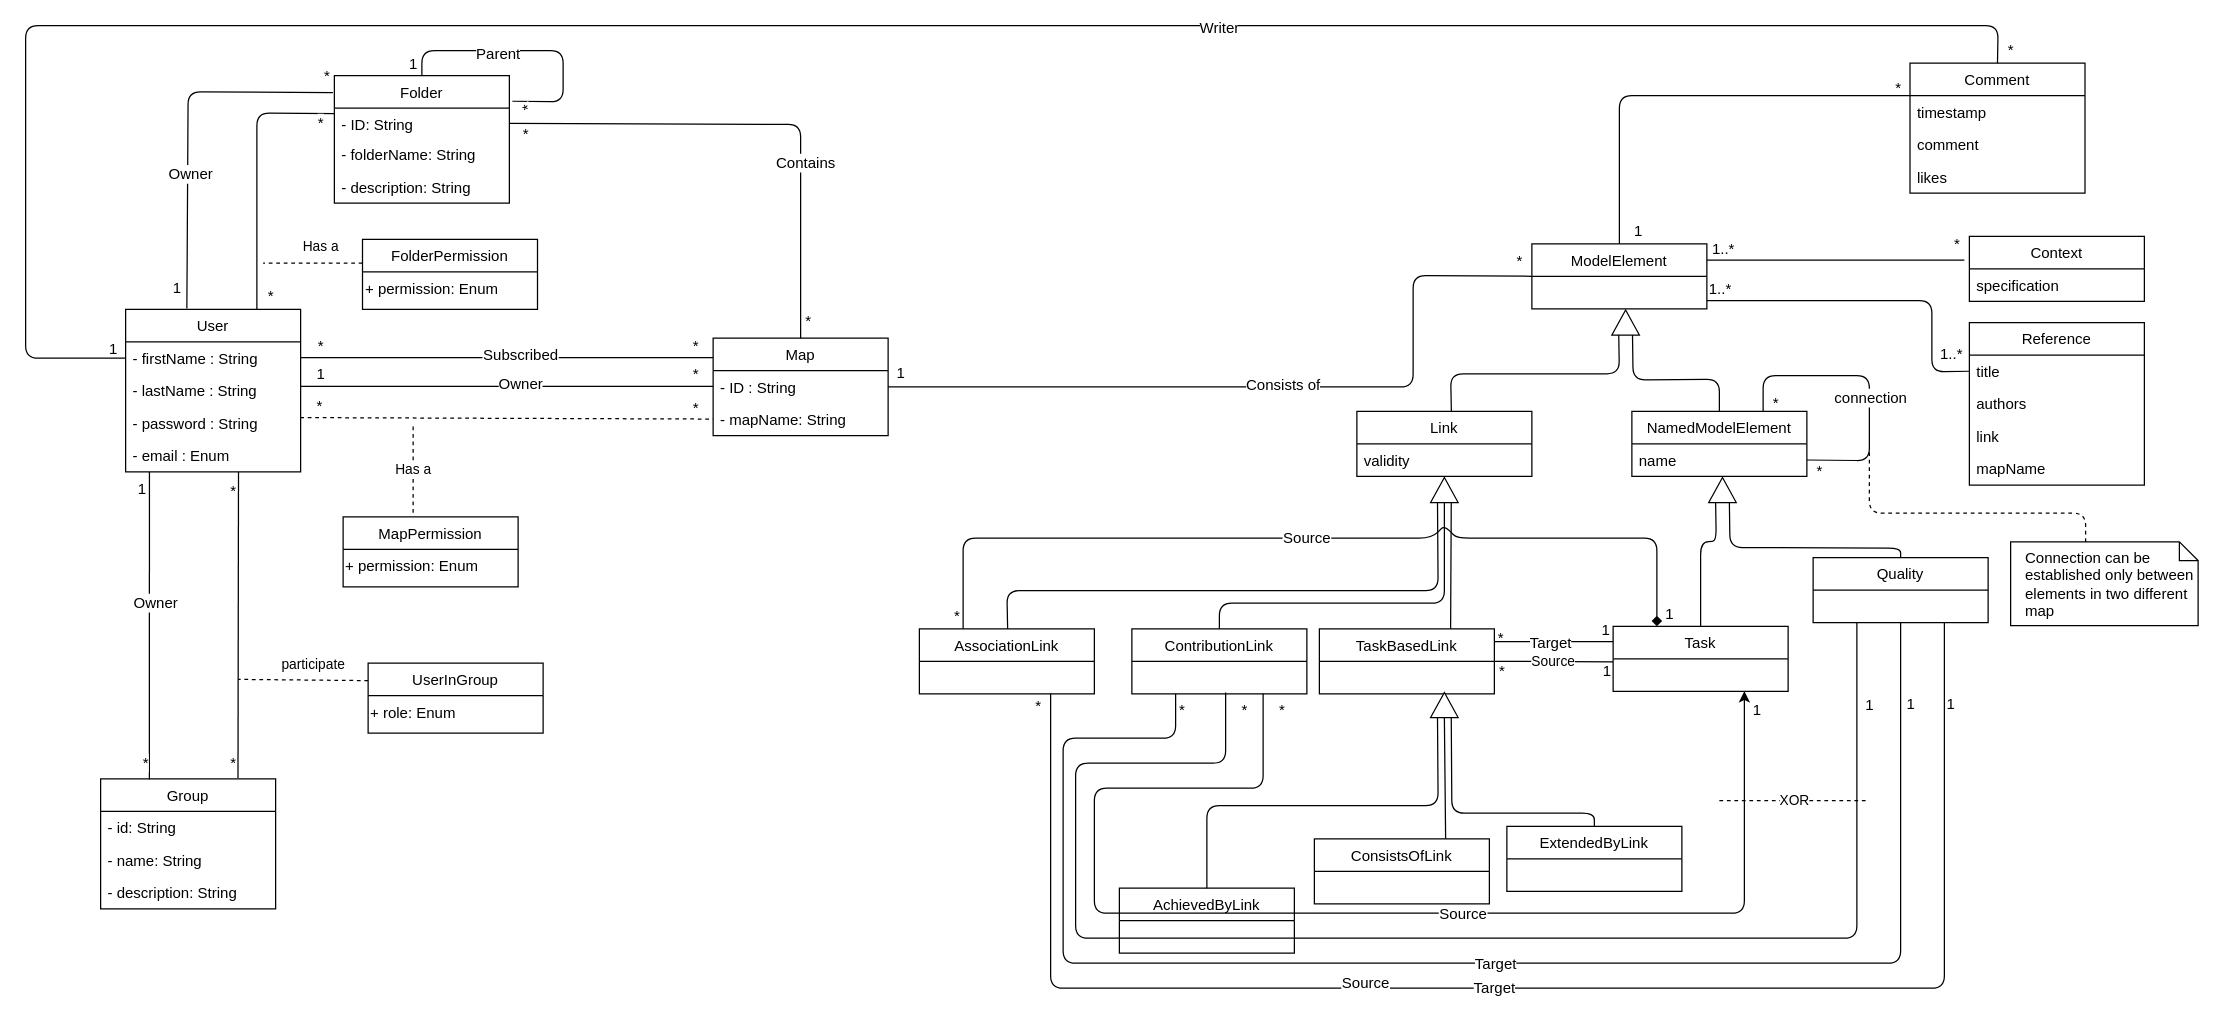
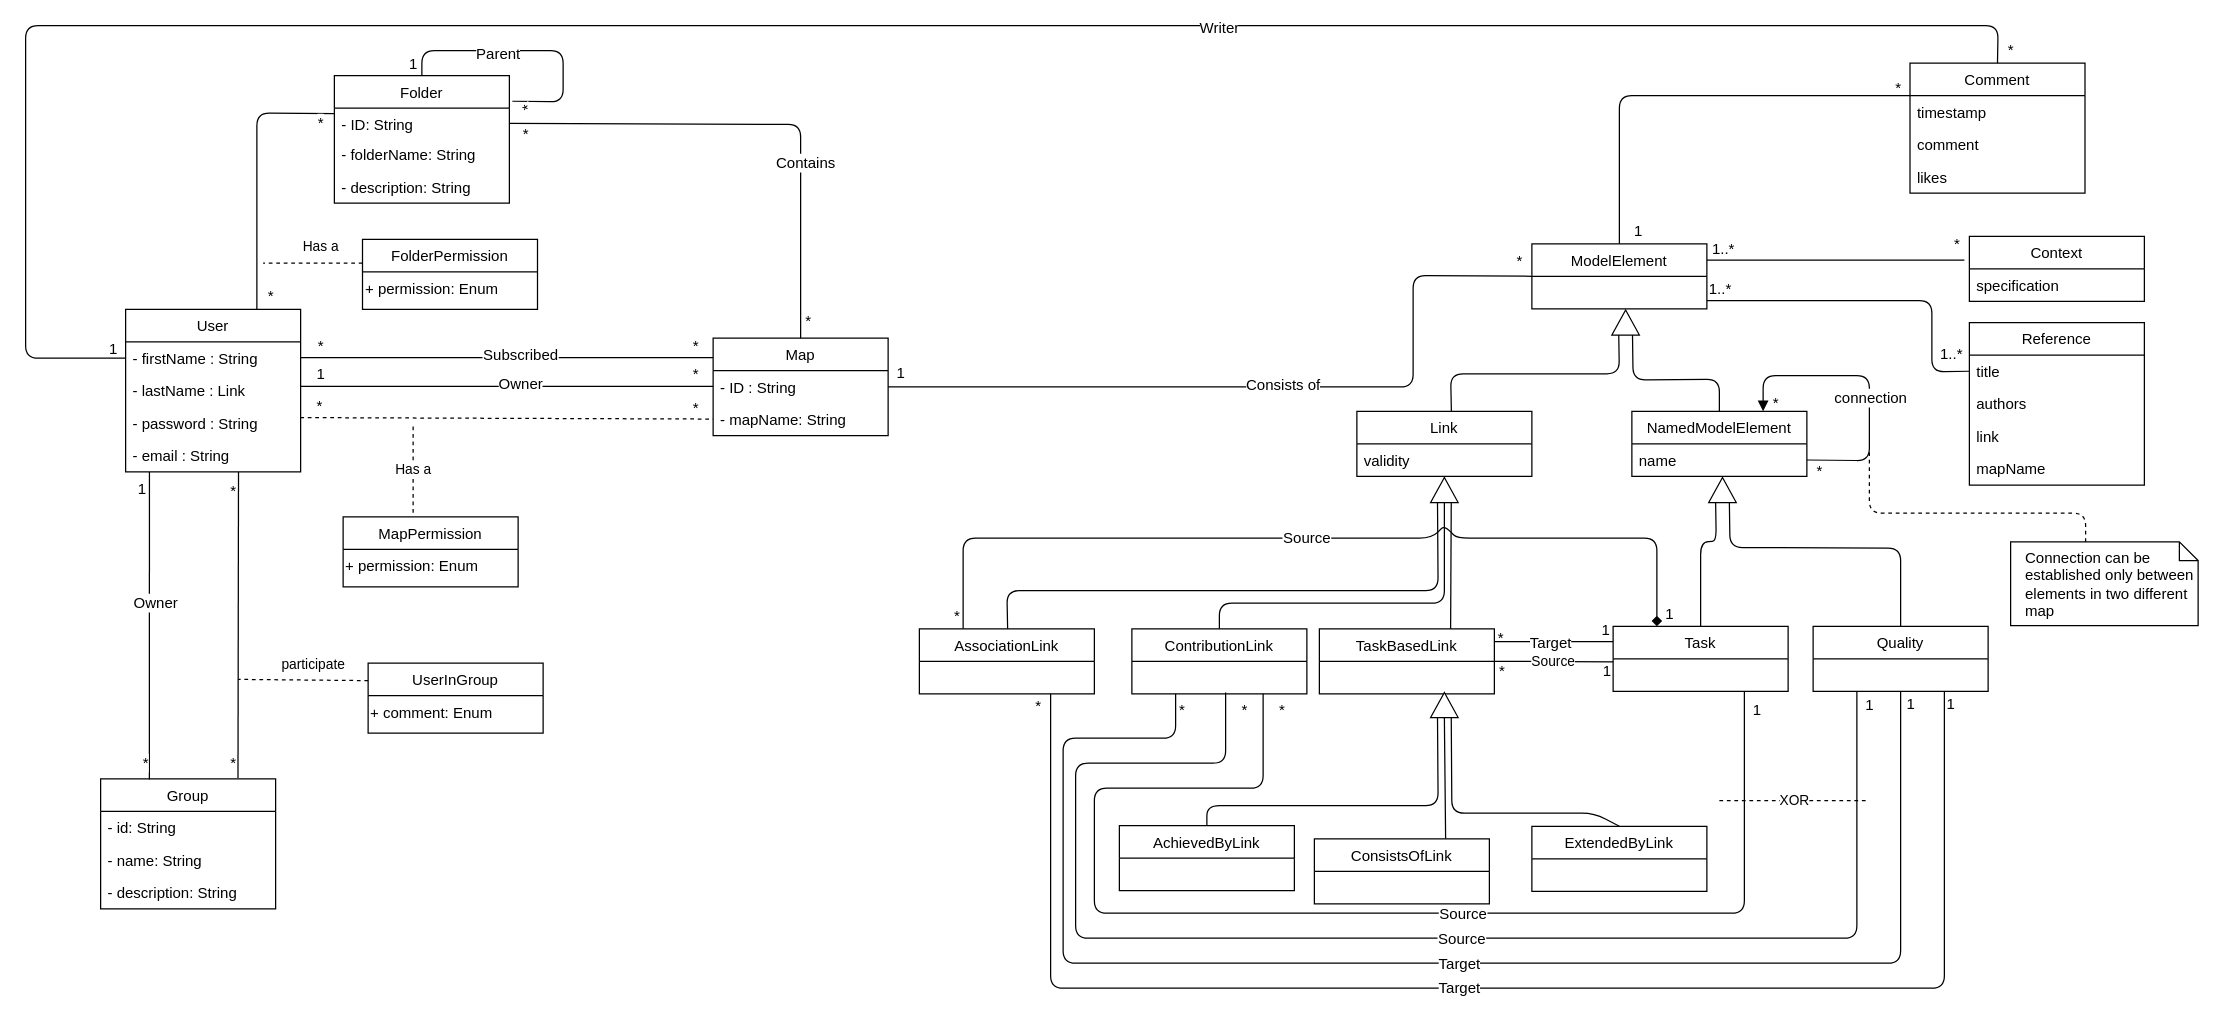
edge "Folder" -- "User": removed, labels "*", "Owner", "1"
node "- lastName : String": label "- lastName : String" -> "- lastName : Link"
edge "NamedModelElement" -- "name": arrowhead none -> block
node "- email : Enum": label "- email : Enum" -> "- email : String"
node "Quality": moved (1901, 590) -> (1901, 659)
edge "ContributionLink" -> "Task": arrowhead classic -> none
node "+ role: Enum": label "+ role: Enum" -> "+ comment: Enum"
node "ExtendedByLink": moved (1594, 859) -> (1619, 859)
node "AchievedByLink": moved (1207, 921) -> (1207, 858)
